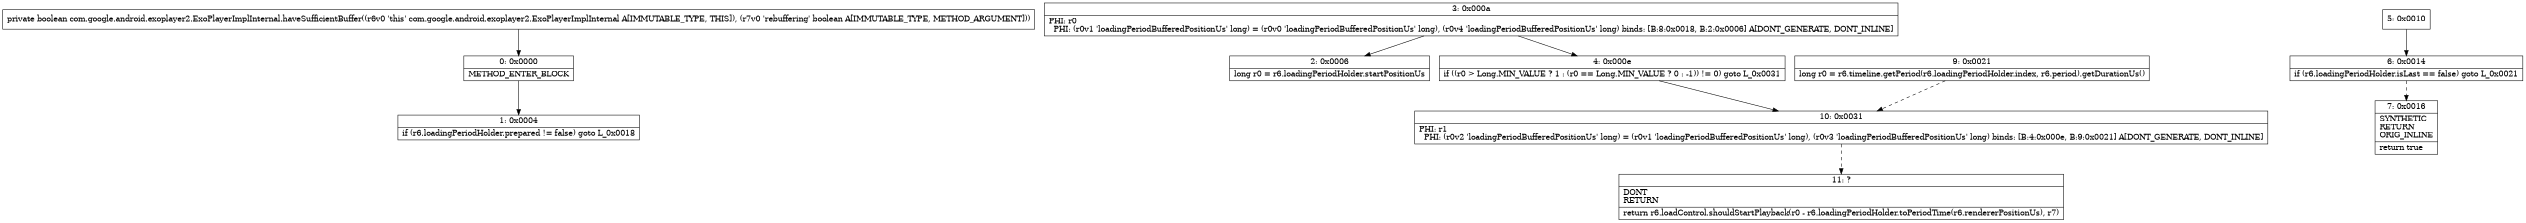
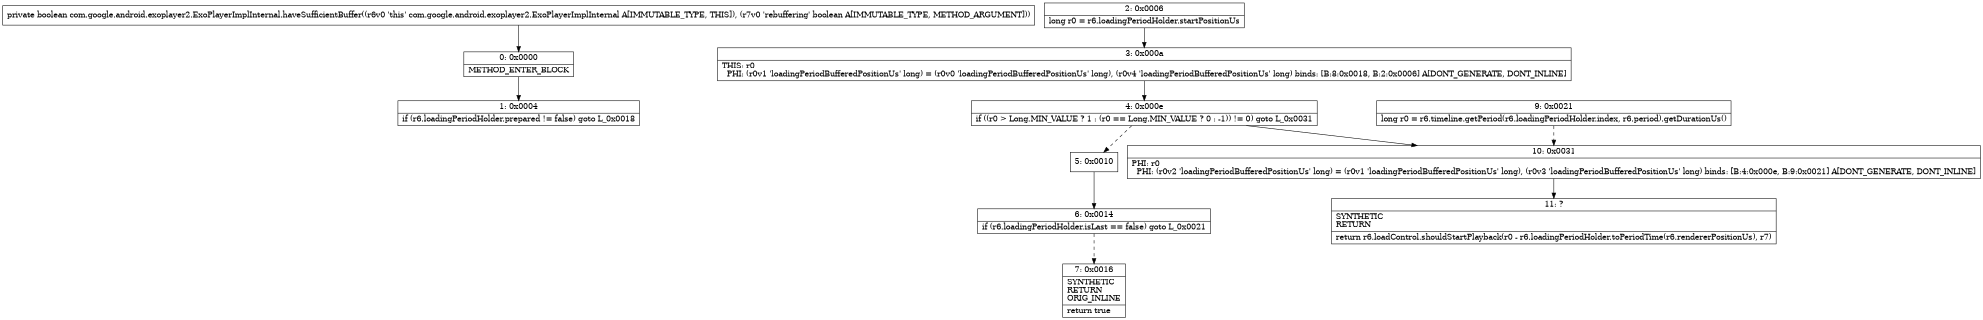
node "3: 0x000a": text "PHI: r0" -> "THIS: r0"
edge "3: 0x000a" -> "2: 0x0006": reversed
node "10: 0x0031": text "PHI: r1" -> "PHI: r0"
edge "4: 0x000e" -> "5: 0x0010": added
edge "10: 0x0031" -> "11: ?": style dashed -> solid
node "11: ?": text "DONT" -> "SYNTHETIC"
